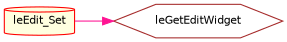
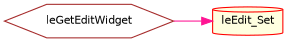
edge "leEdit_Set" -> "leGetEditWidget": reversed
